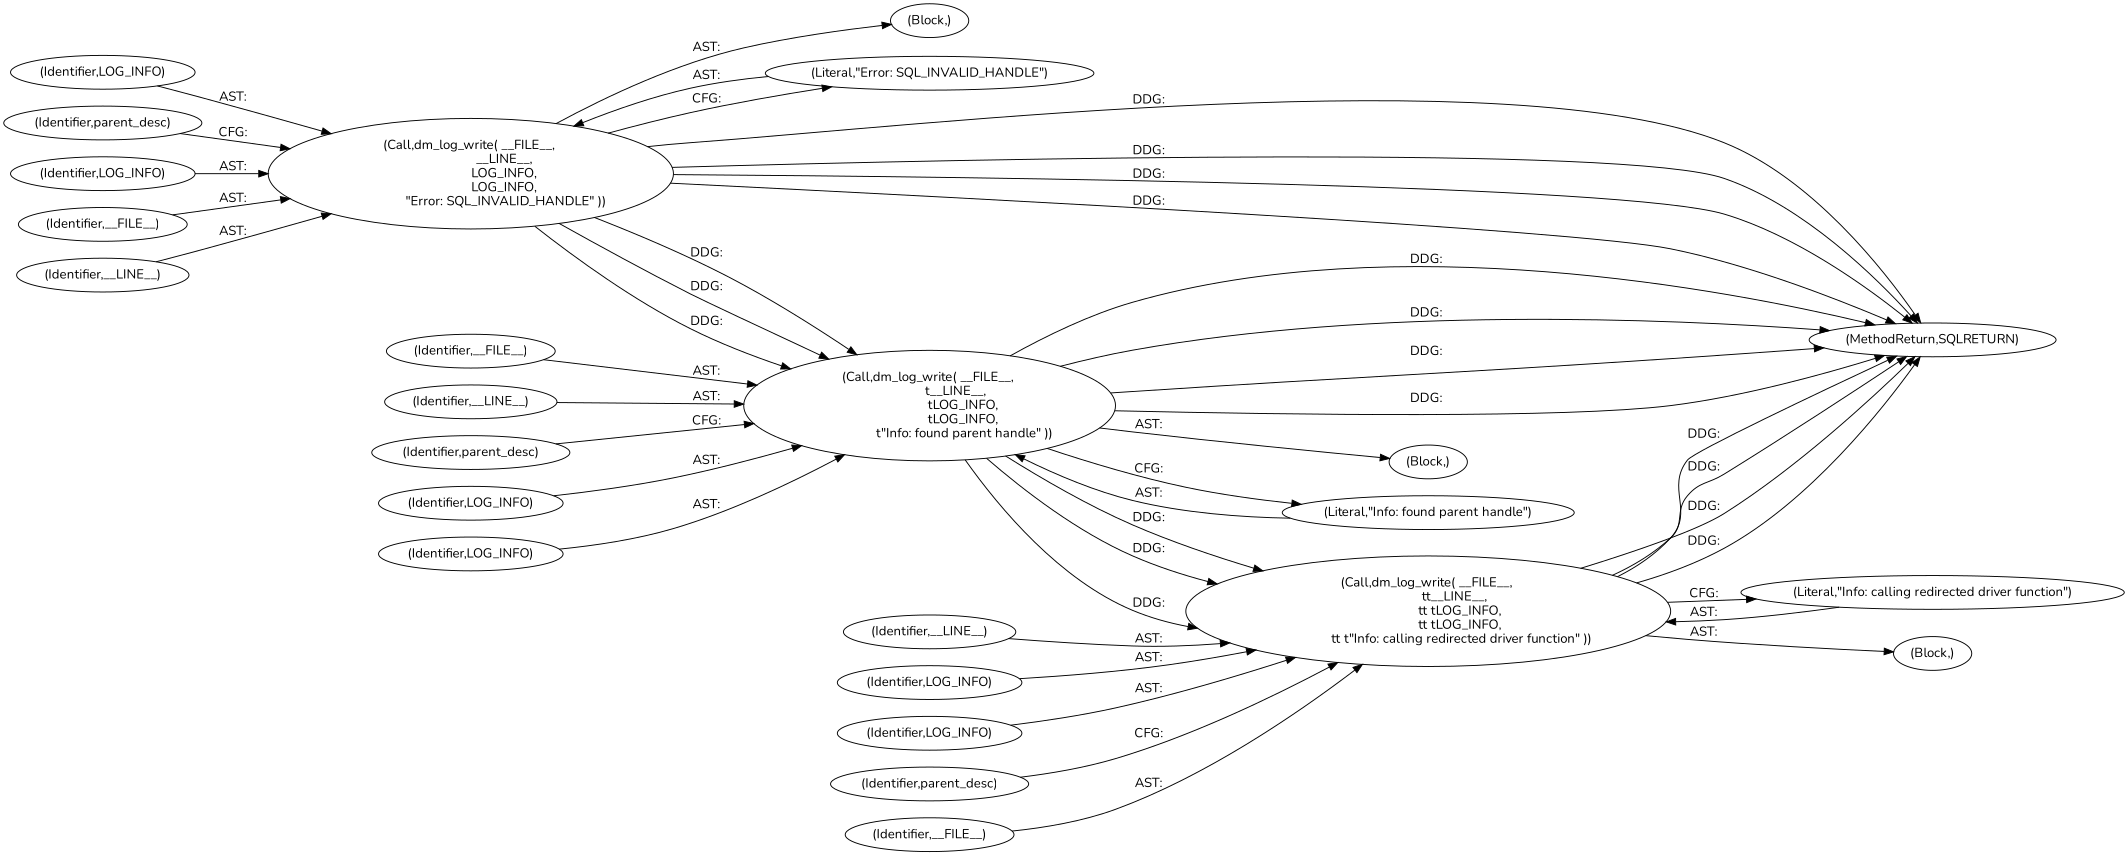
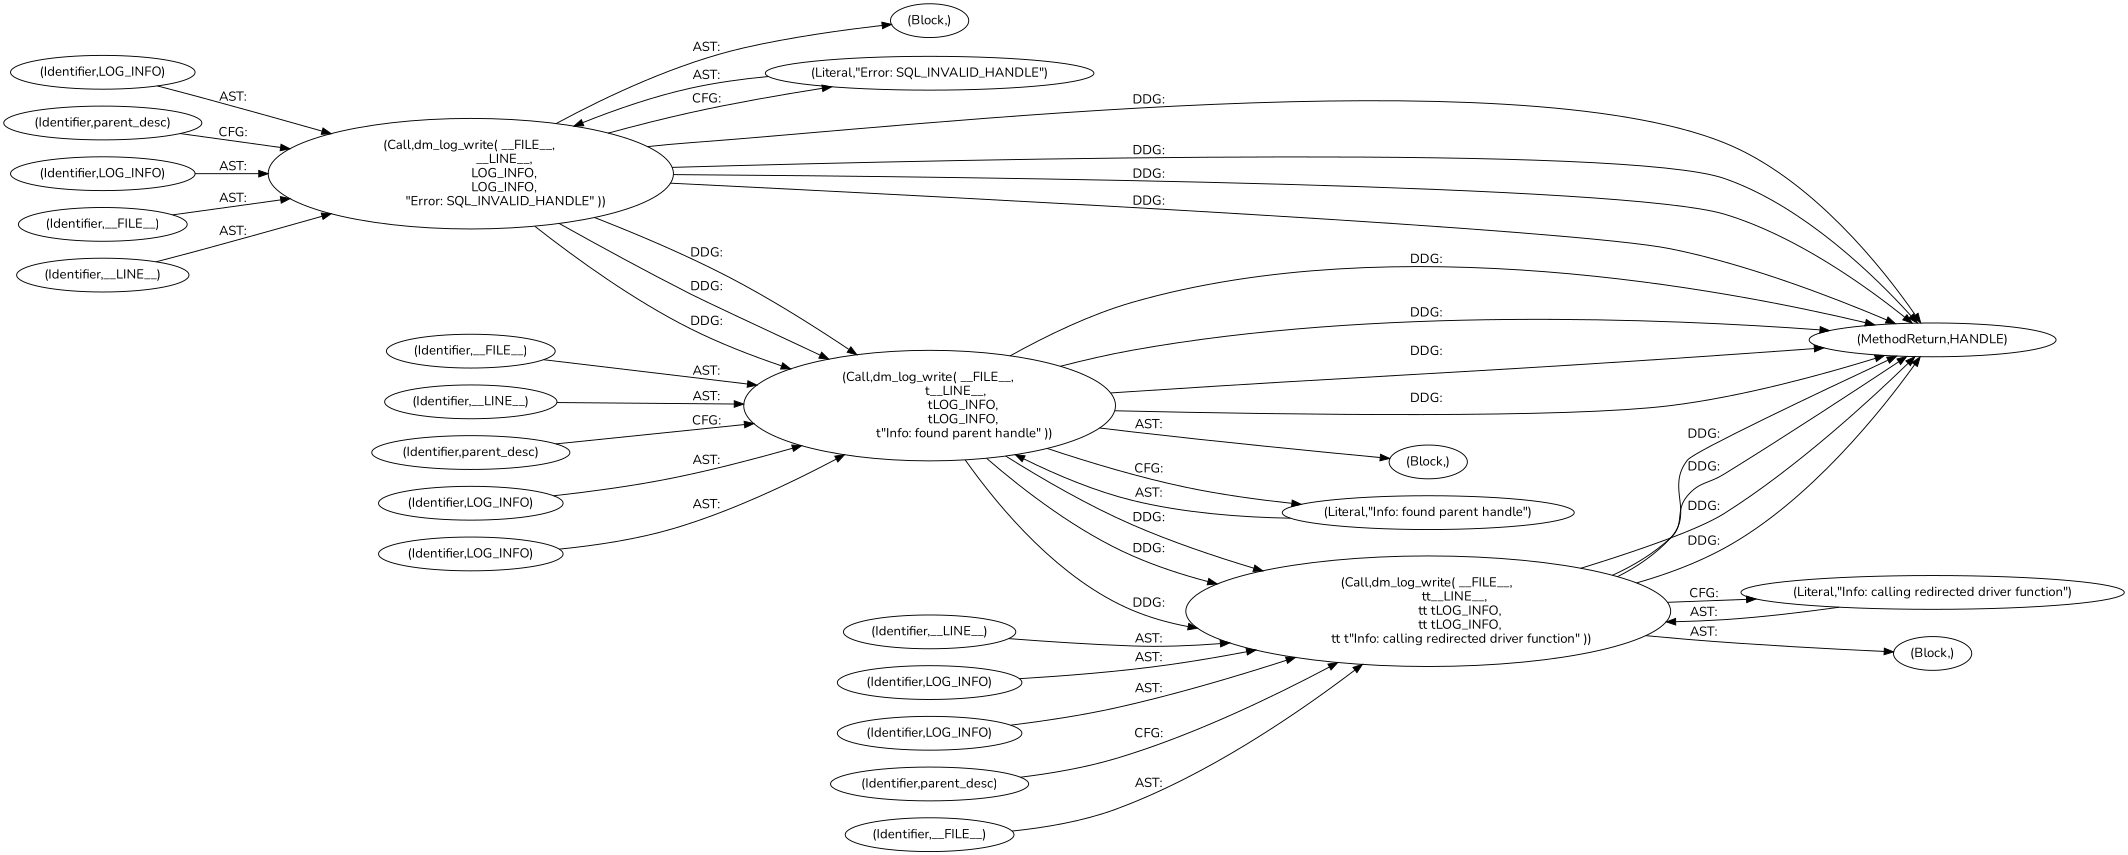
node "(MethodReturn,SQLRETURN)": label "(MethodReturn,SQLRETURN)" -> "(MethodReturn,HANDLE)"
